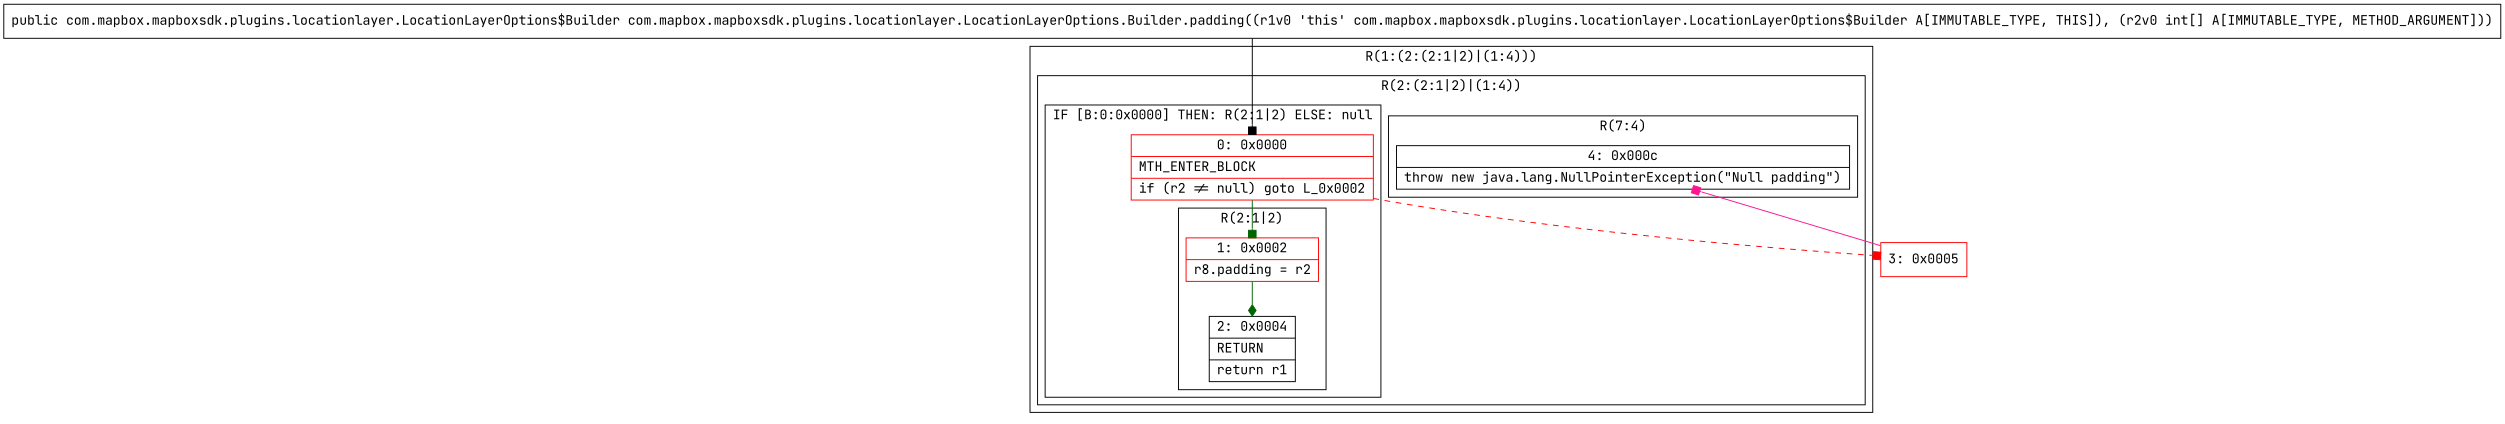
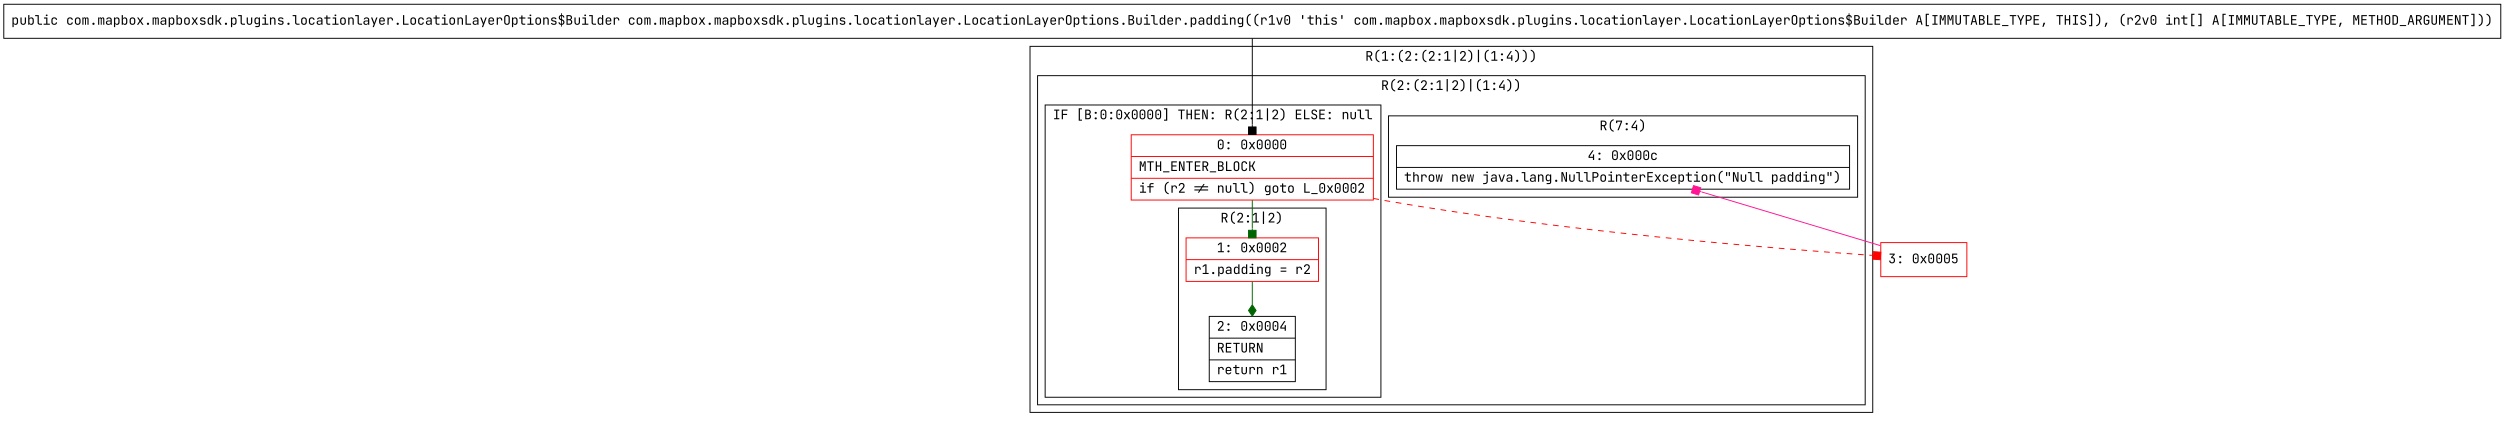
node "1: 0x0002": text "r8.padding = r2" -> "r1.padding = r2"
